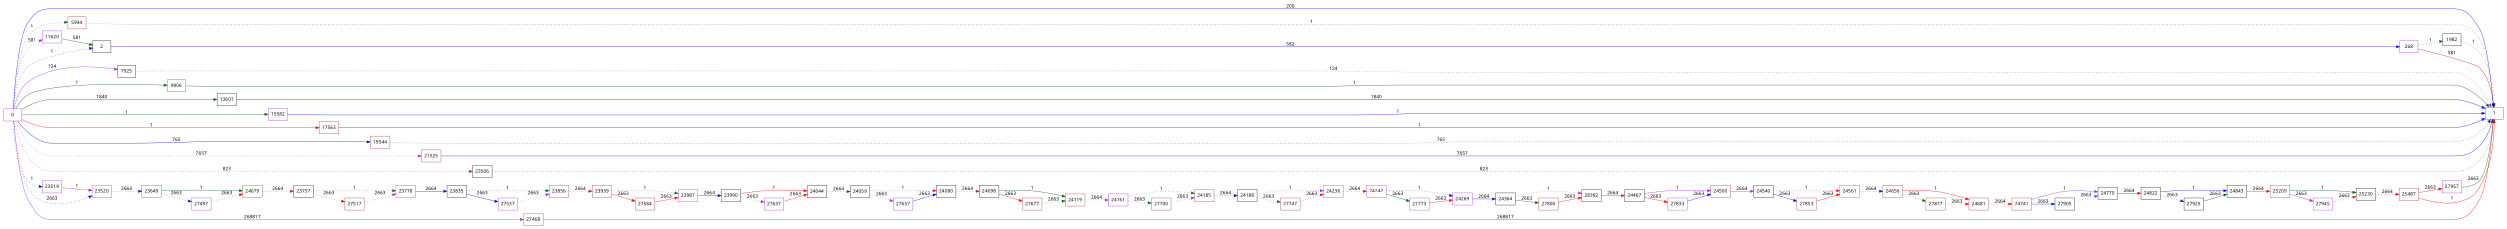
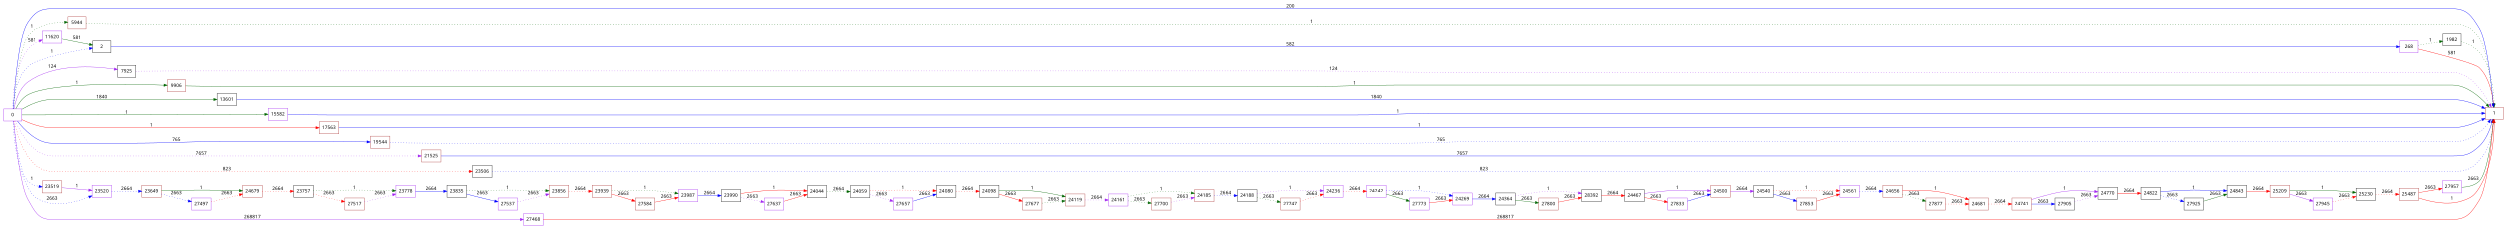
node "23519": color purple -> brown
